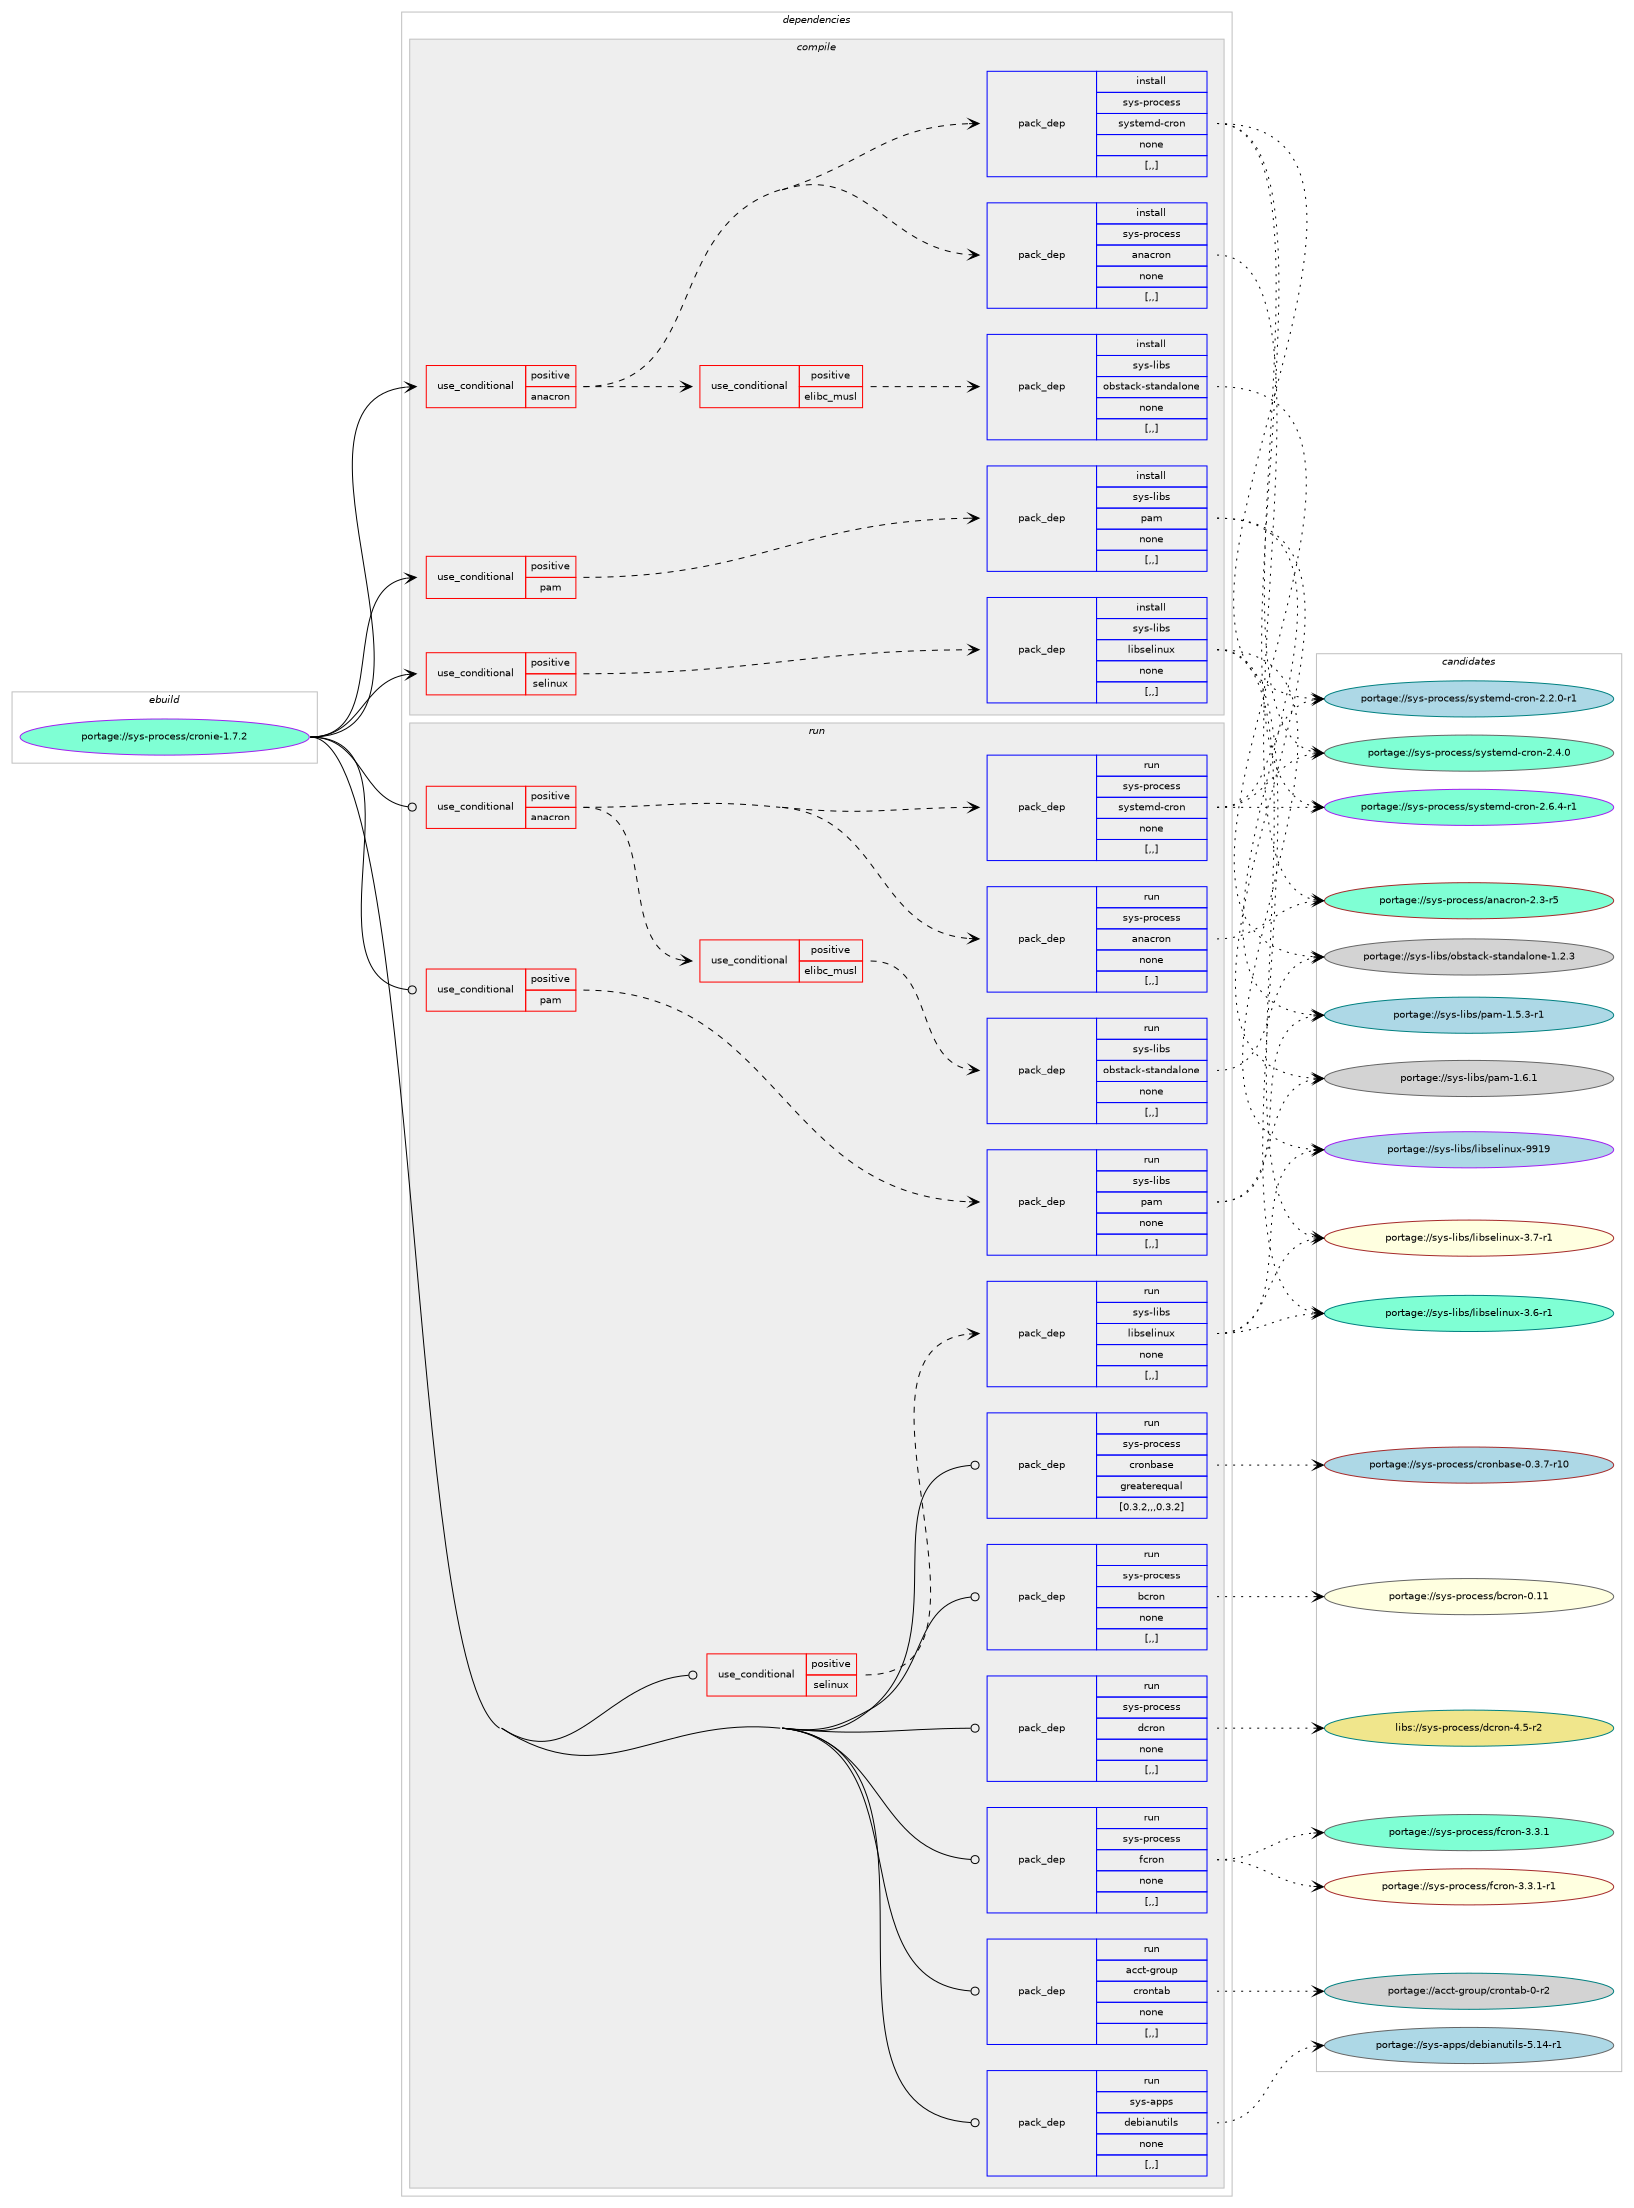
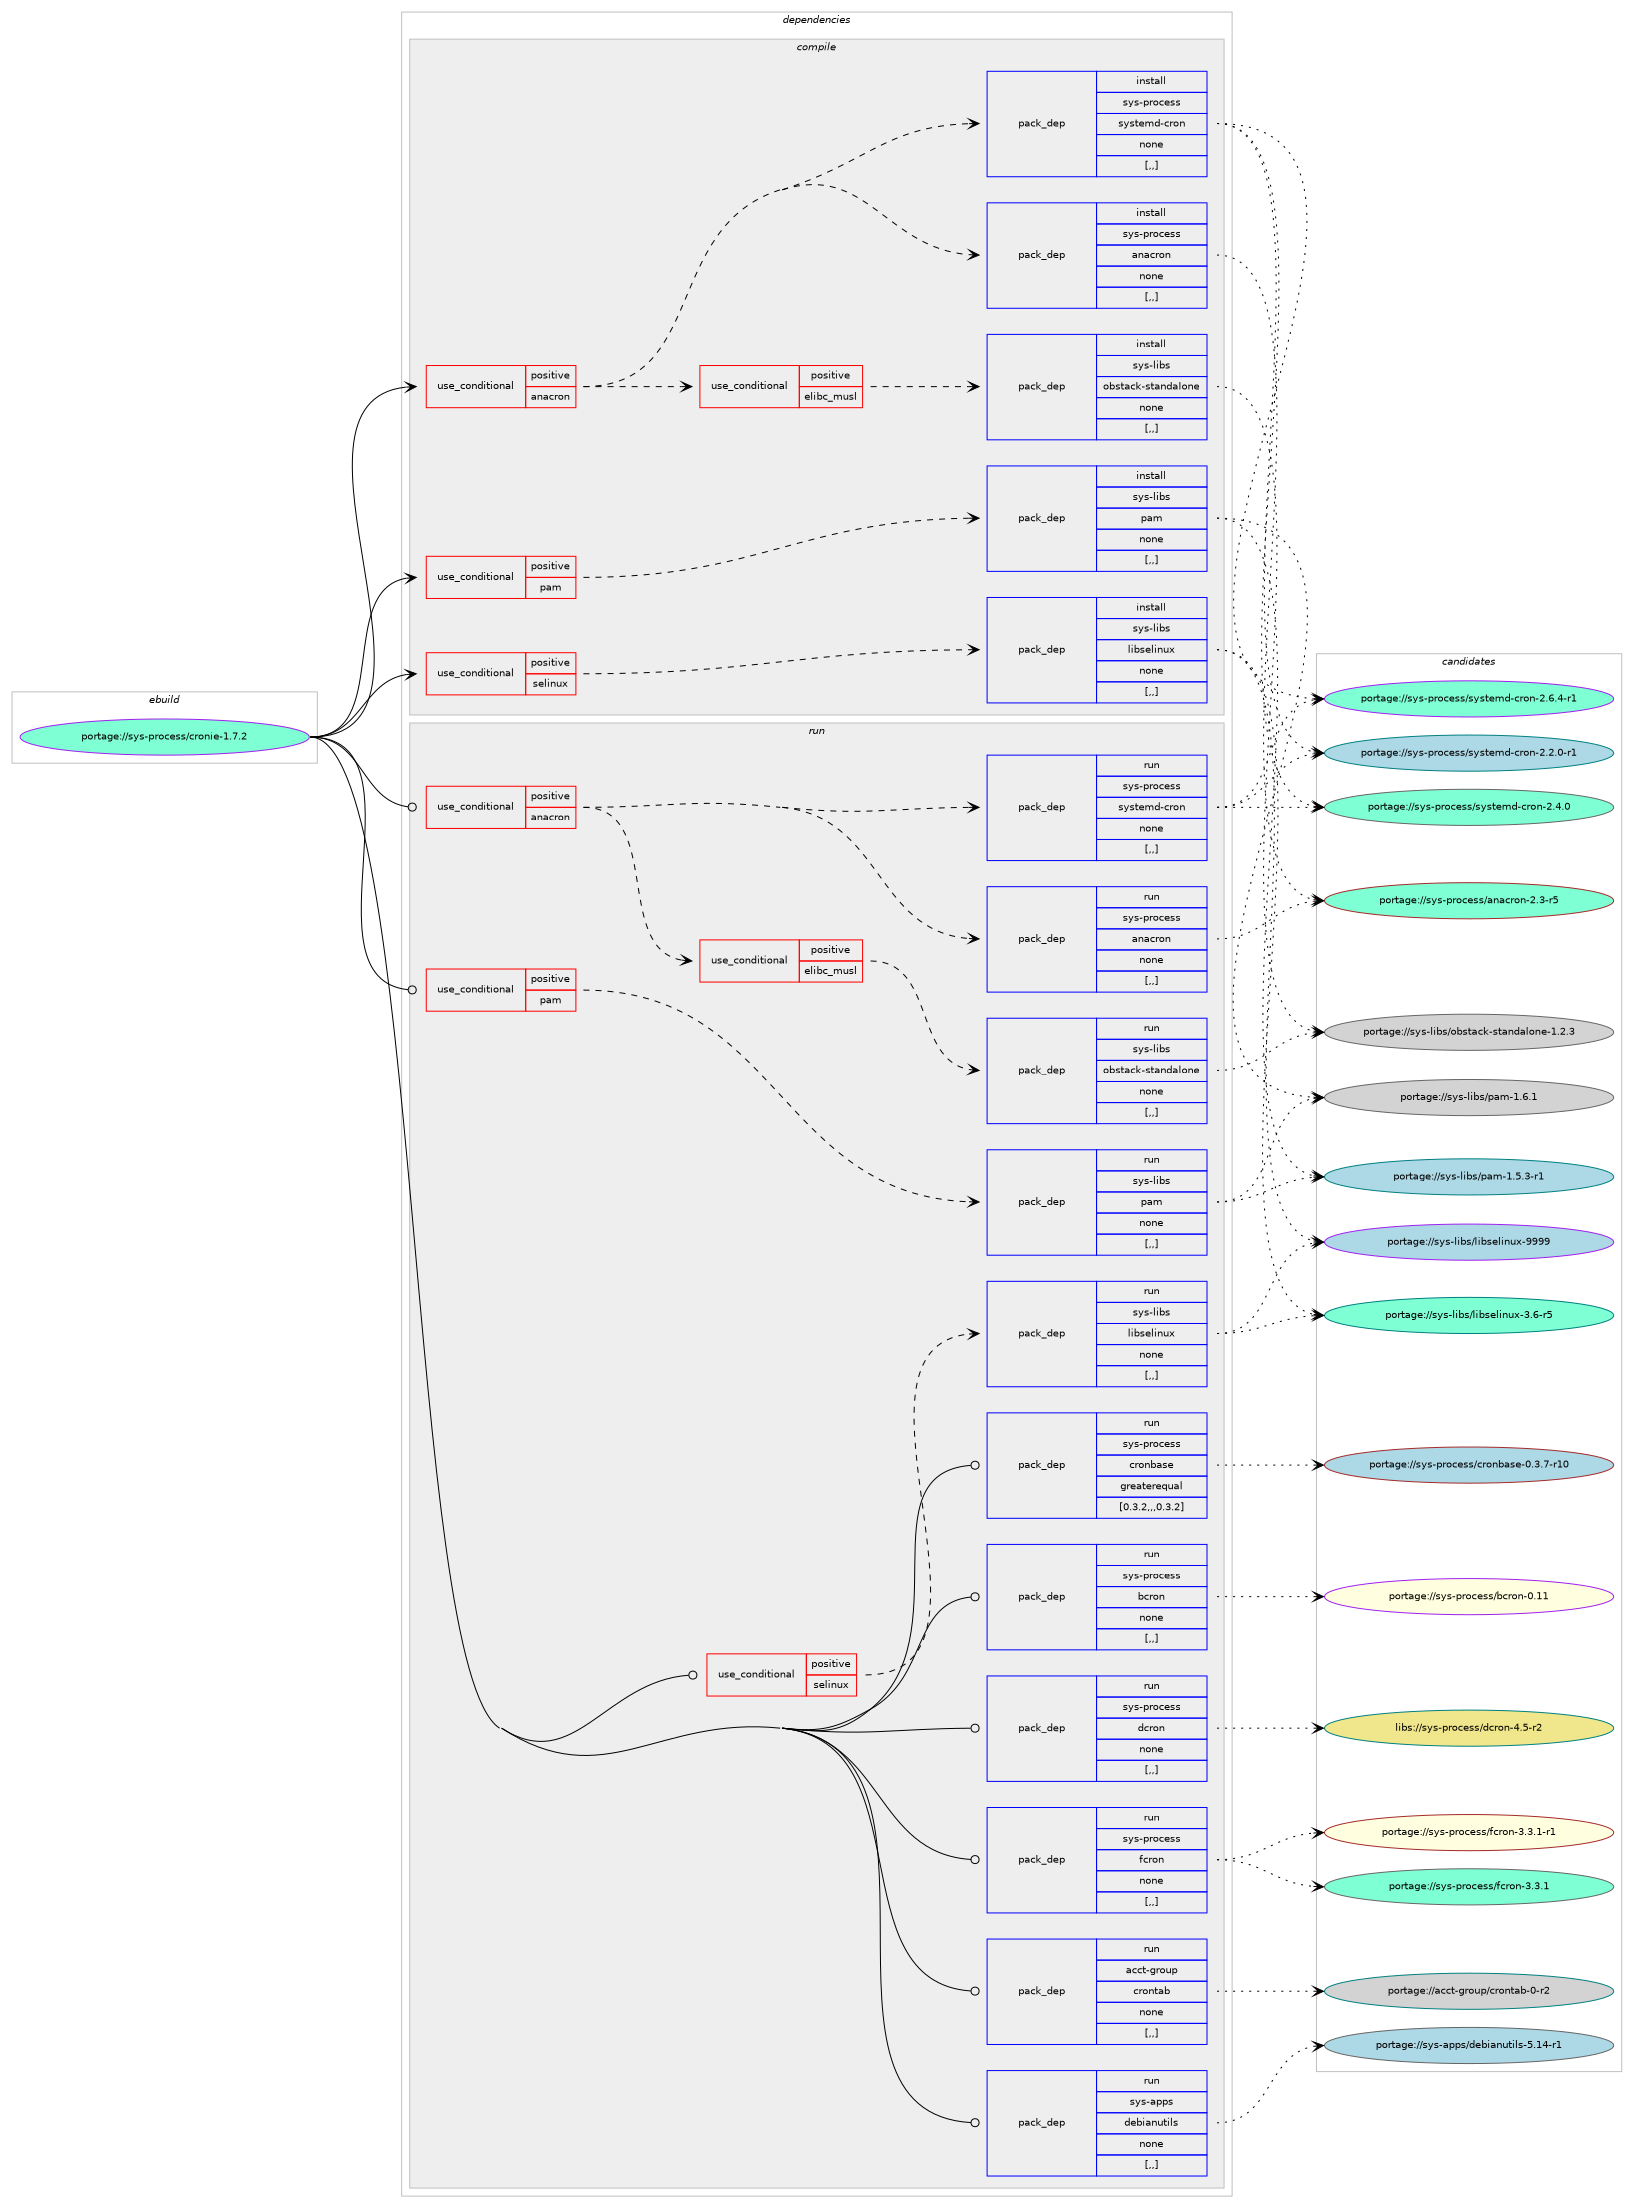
node "portage://sys-libs/libselinux-9919": label "portage://sys-libs/libselinux-9919" -> "portage://sys-libs/libselinux-9999"
node "portage://sys-libs/libselinux-3.7-r1": removed
node "portage://sys-libs/libselinux-3.6-r1": label "portage://sys-libs/libselinux-3.6-r1" -> "portage://sys-libs/libselinux-3.6-r5"
node "portage://sys-process/bcron-0.11": color gray40 -> purple
